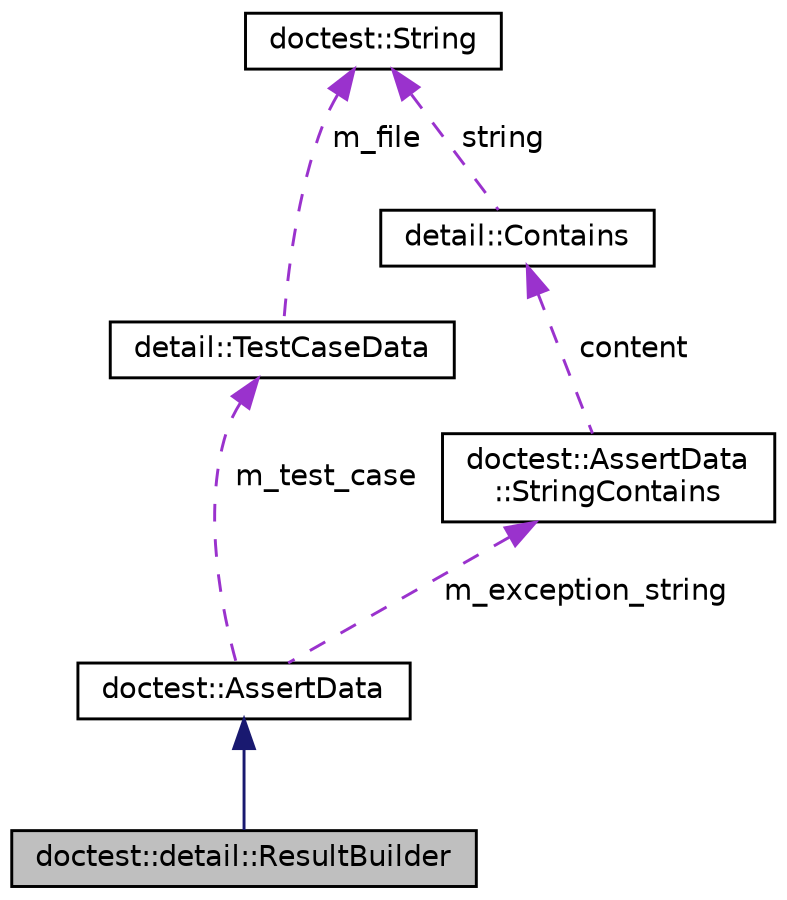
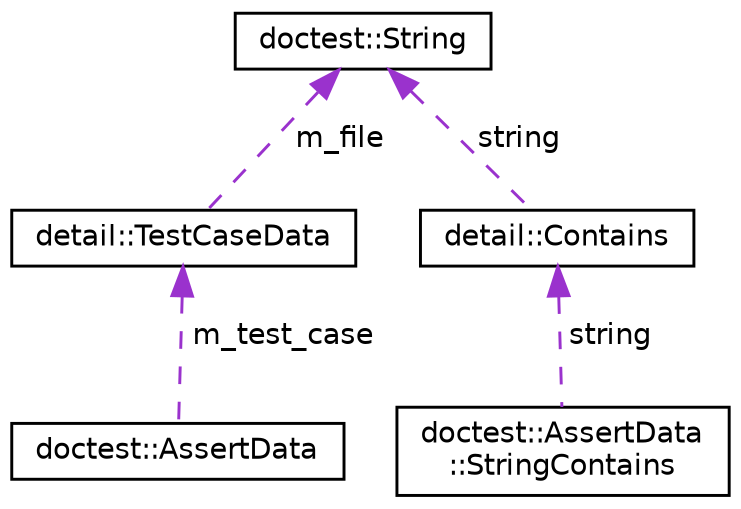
edge "doctest::AssertData ::StringContains" -> "detail::Contains": label " content" -> " string"
edge "doctest::AssertData" -> "doctest::AssertData ::StringContains": removed, label "m_exception_string"
node "doctest::detail::ResultBuilder": removed
